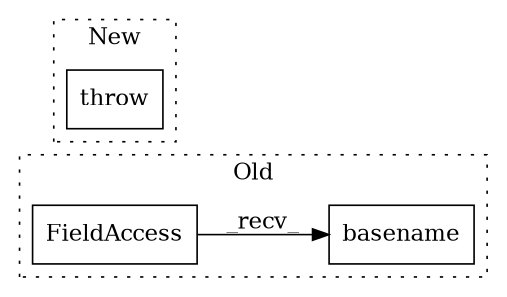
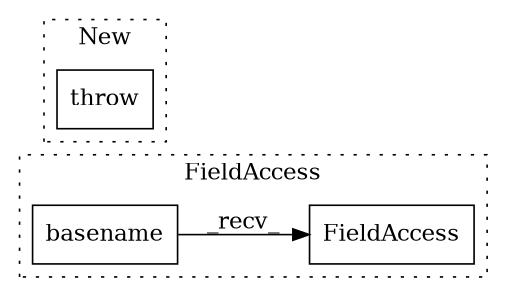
cluster "Old": label "Old" -> "FieldAccess"
edge "FieldAccess" -> "basename": reversed
